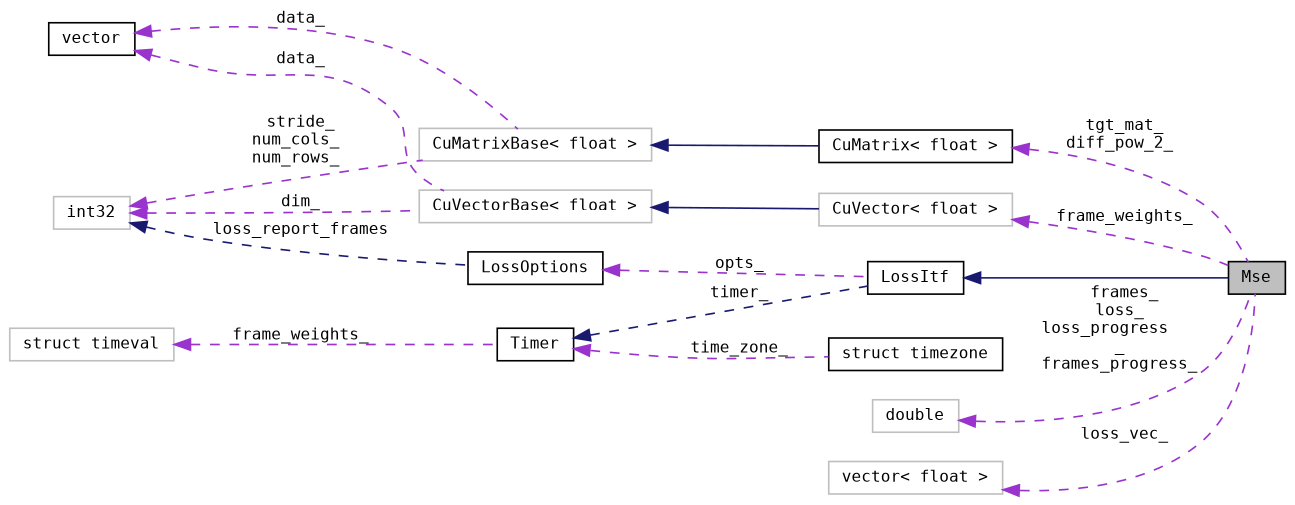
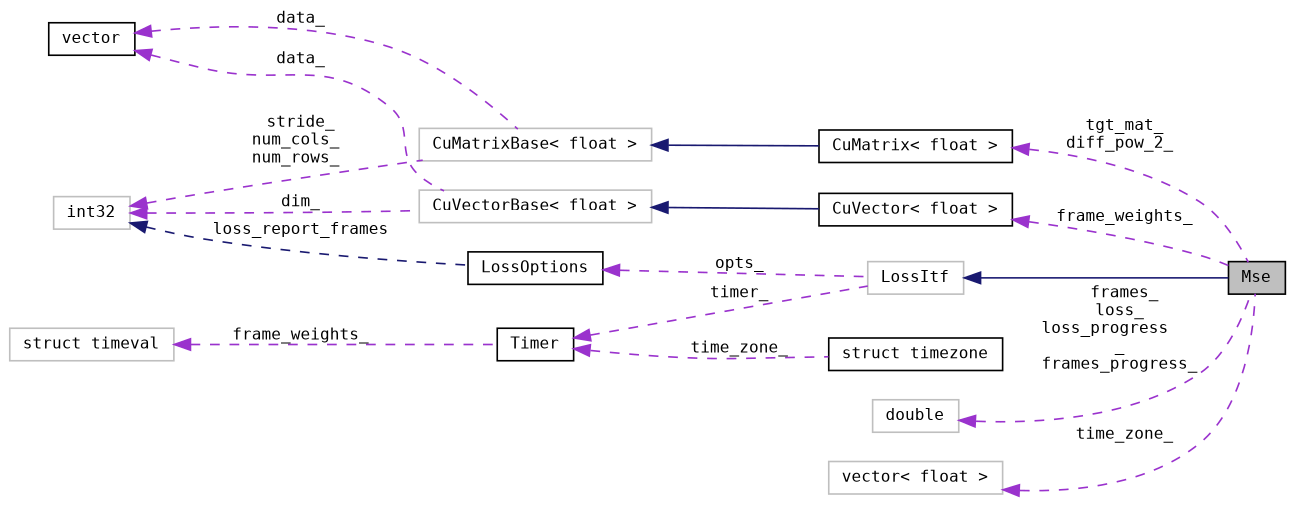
node "CuVector< float >": color grey75 -> black
node "LossItf": color black -> grey75
edge "LossItf" -> "Timer": color midnightblue -> darkorchid3
edge "Mse" -> "vector< float >": label " loss_vec_" -> " time_zone_"
